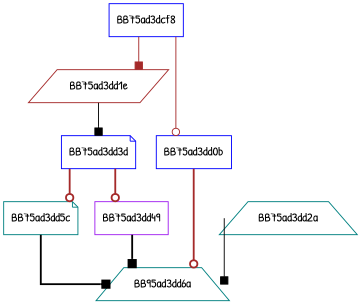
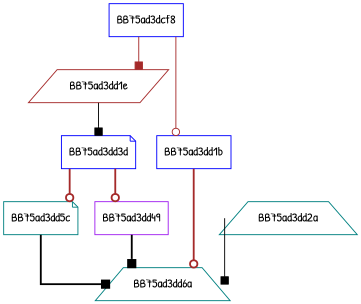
node "BB75ad3dd0b": label "BB75ad3dd0b" -> "BB75ad3dd1b"
node "BB95ad3dd6a": label "BB95ad3dd6a" -> "BB75ad3dd6a"
